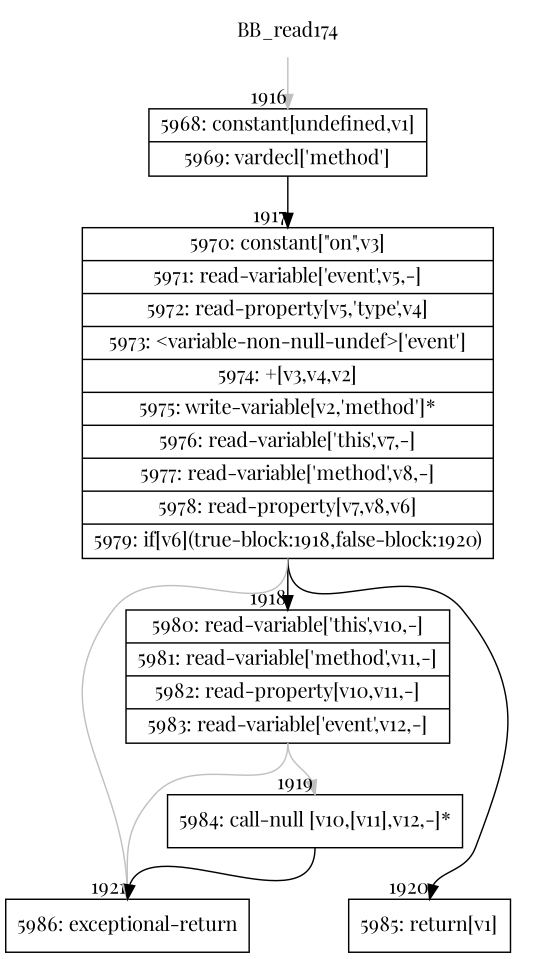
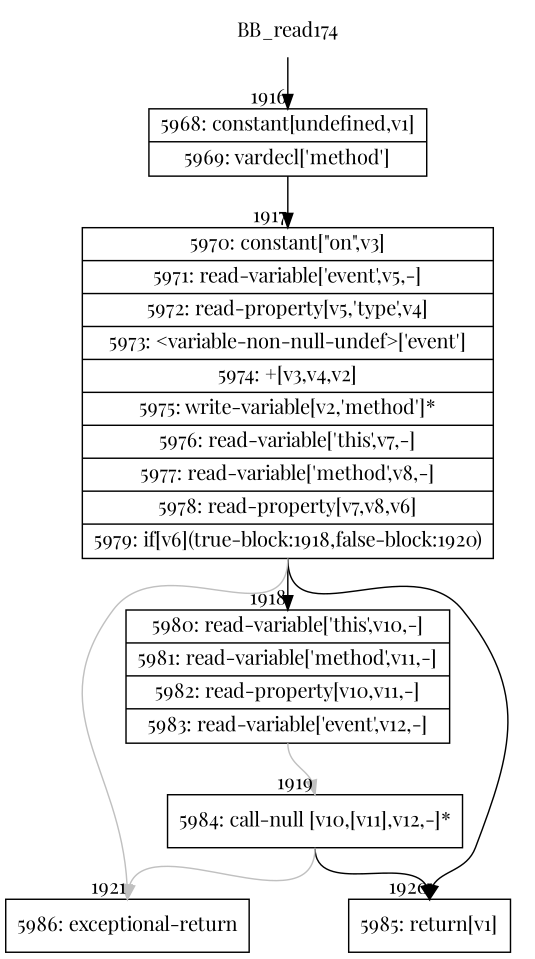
edge "BB_read174" -> "5968: constant[undefined,v1]": color gray -> black
edge "5980: read-variable['this',v10,-]" -> "5986: exceptional-return": removed
edge "5984: call-null [v10,[v11],v12,-]*" -> "5985: return[v1]": added
edge "5984: call-null [v10,[v11],v12,-]*" -> "5986: exceptional-return": color black -> gray
